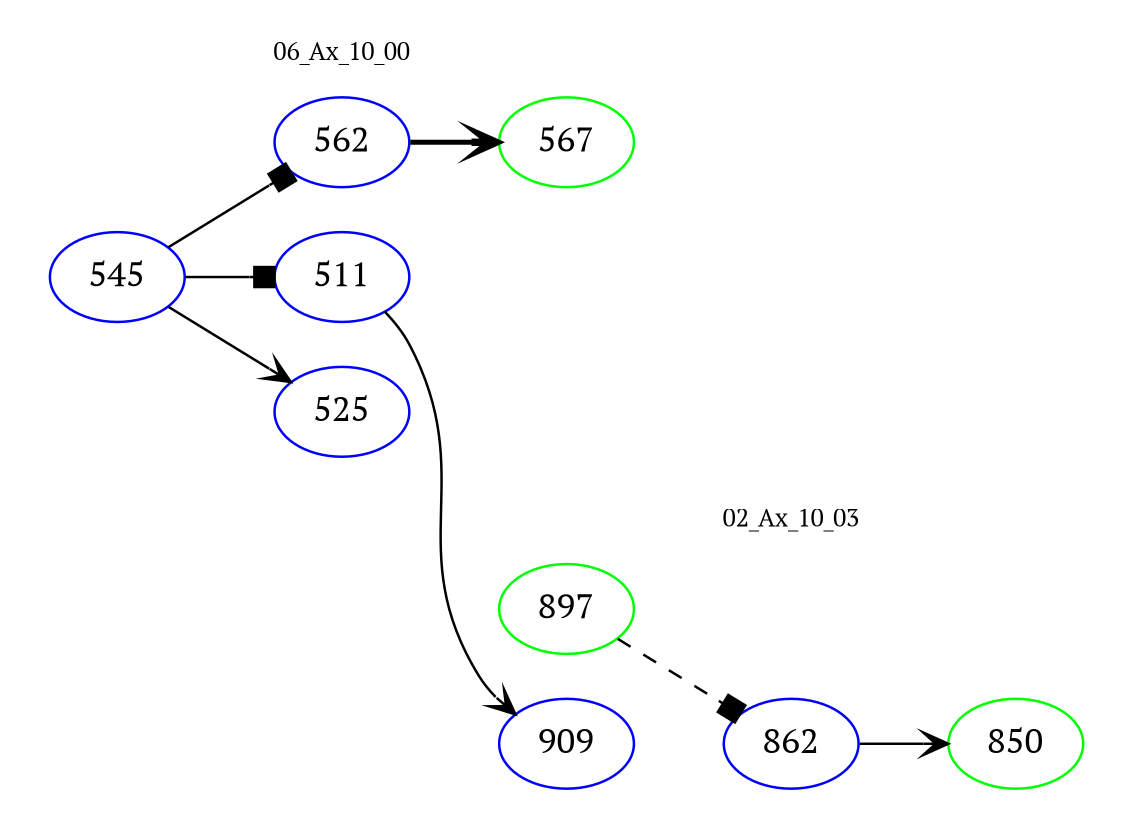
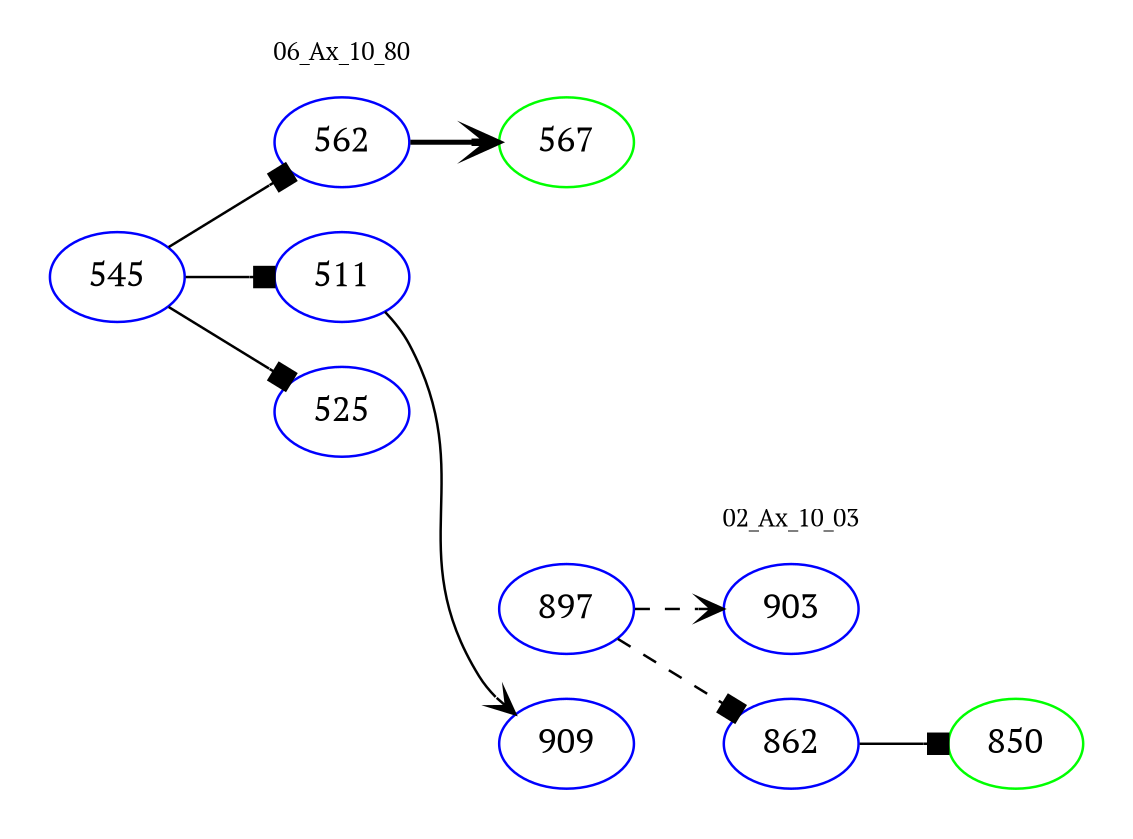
cluster "06_Ax_10_00": label "06_Ax_10_00" -> "06_Ax_10_80"
edge "545" -> "525": arrowhead vee -> box
node "897": color green -> blue
node "903": added
edge "862" -> "850": arrowhead vee -> box
